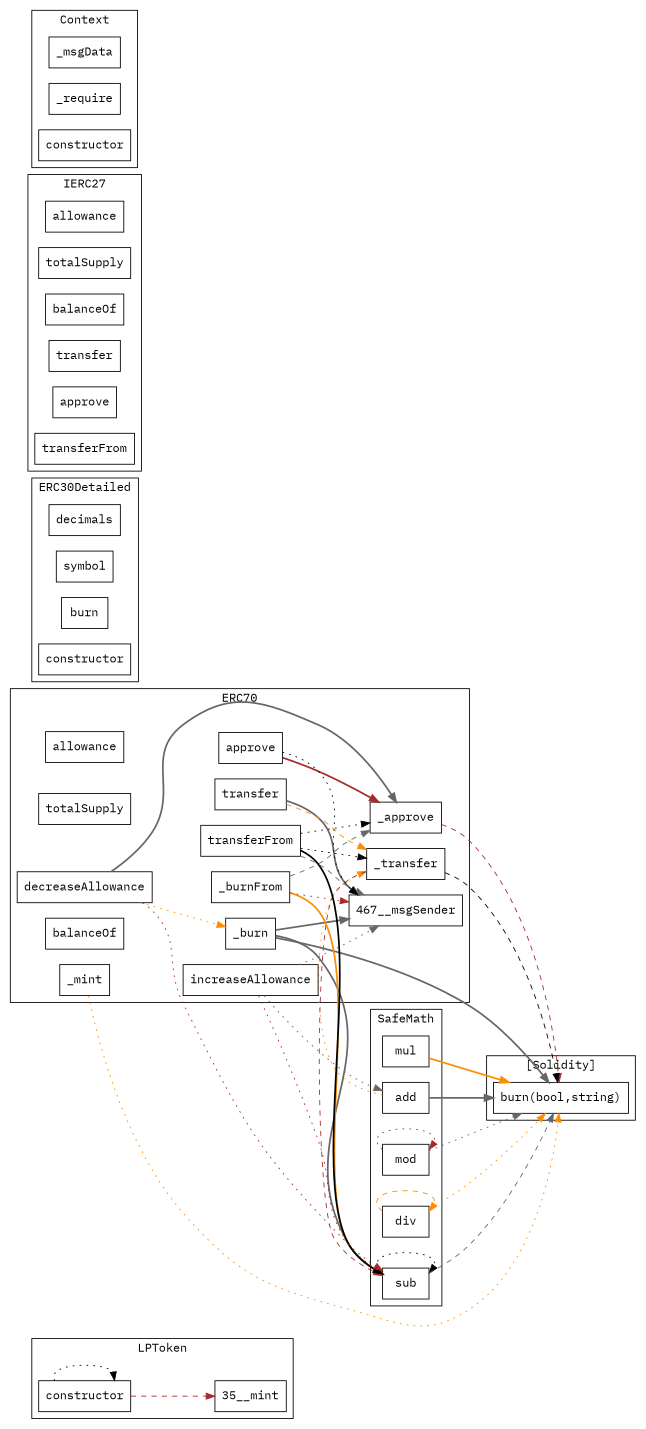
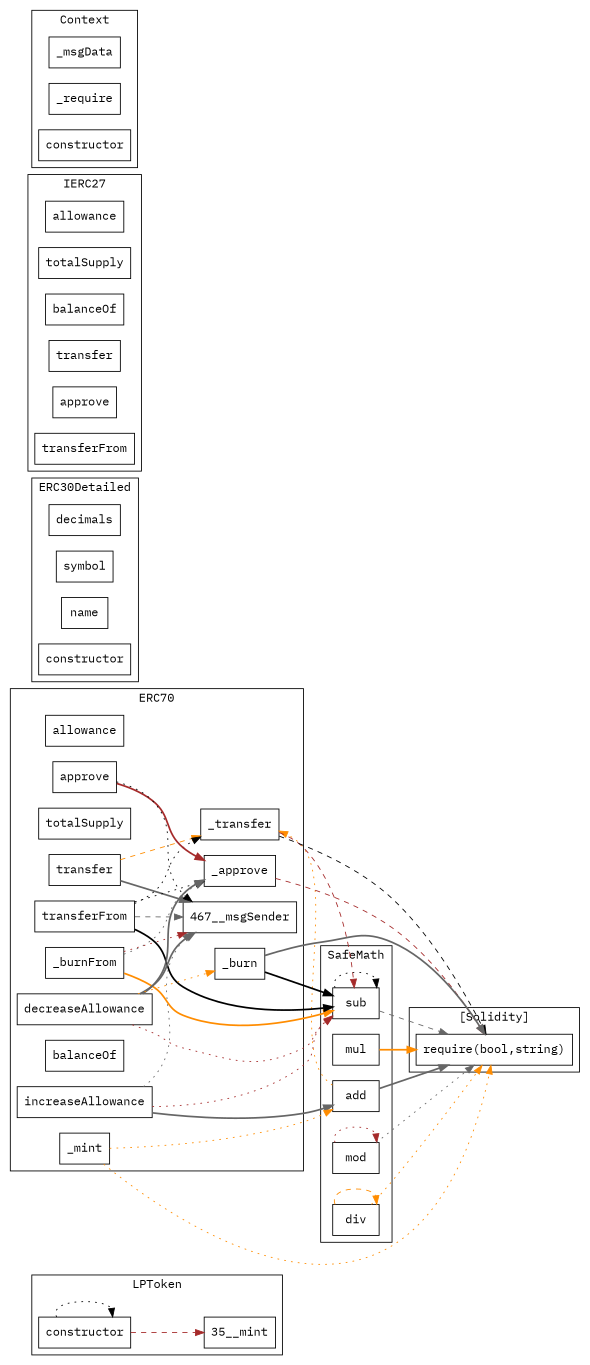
node "burn": label "burn" -> "name"
edge "_burnFrom" -> "_approve": style dashed -> dotted
edge "_burn" -> "467__msgSender": now "decreaseAllowance" -> "467__msgSender"
edge "increaseAllowance" -> "add": style dotted -> bold
edge "_burn" -> "sub": color gray40 -> black
node "burn(bool,string)": label "burn(bool,string)" -> "require(bool,string)"
edge "_mint" -> "add": added
